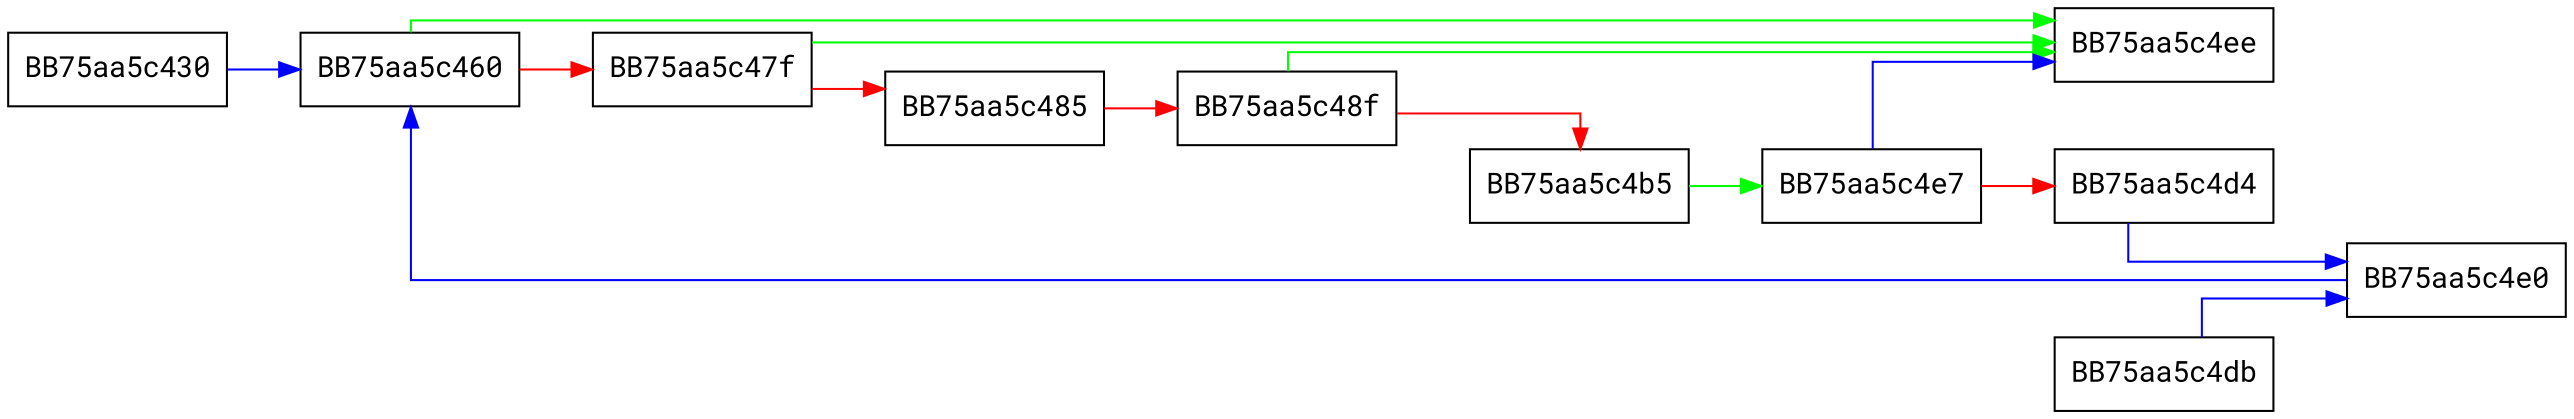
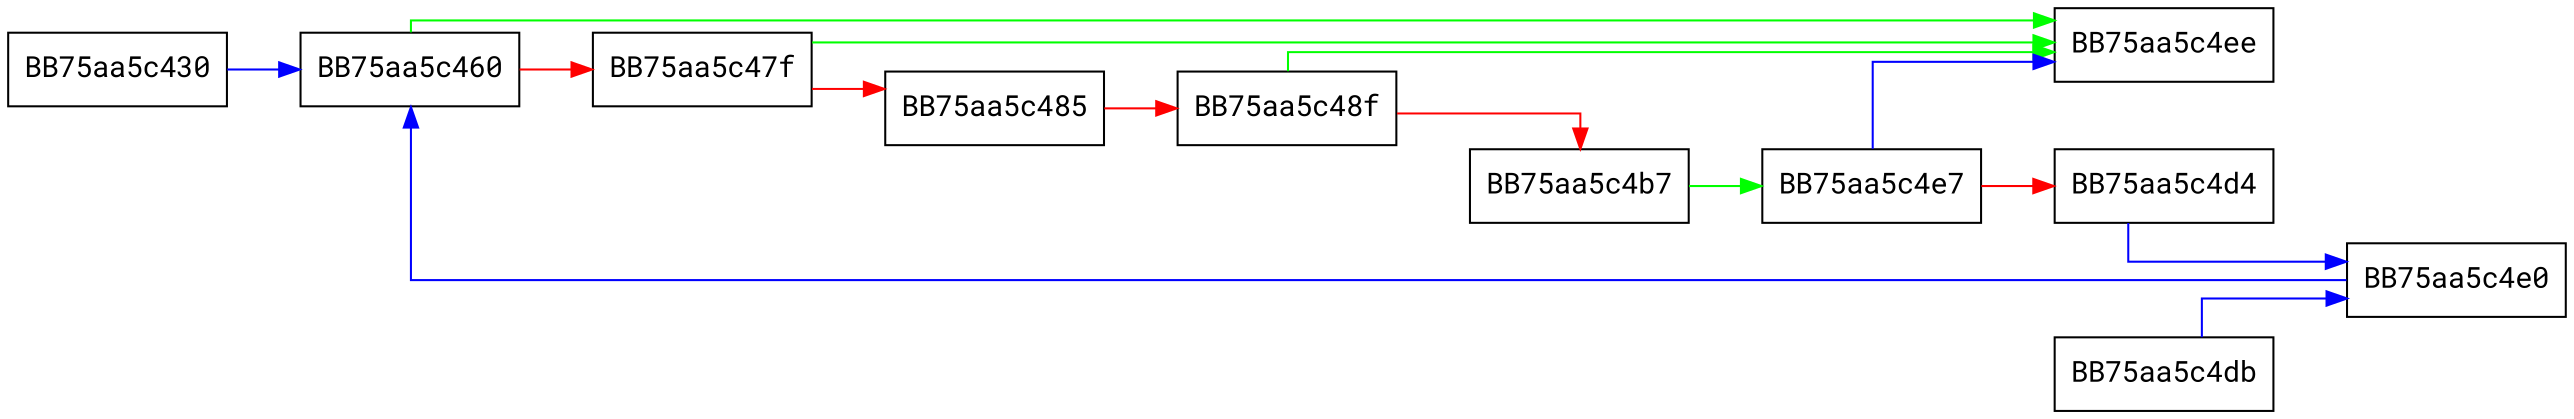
node "BB75aa5c4b5": label "BB75aa5c4b5" -> "BB75aa5c4b7"
